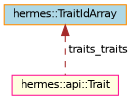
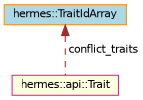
edge "hermes::api::Trait" -> "hermes::TraitIdArray": label " traits_traits" -> " conflict_traits"
